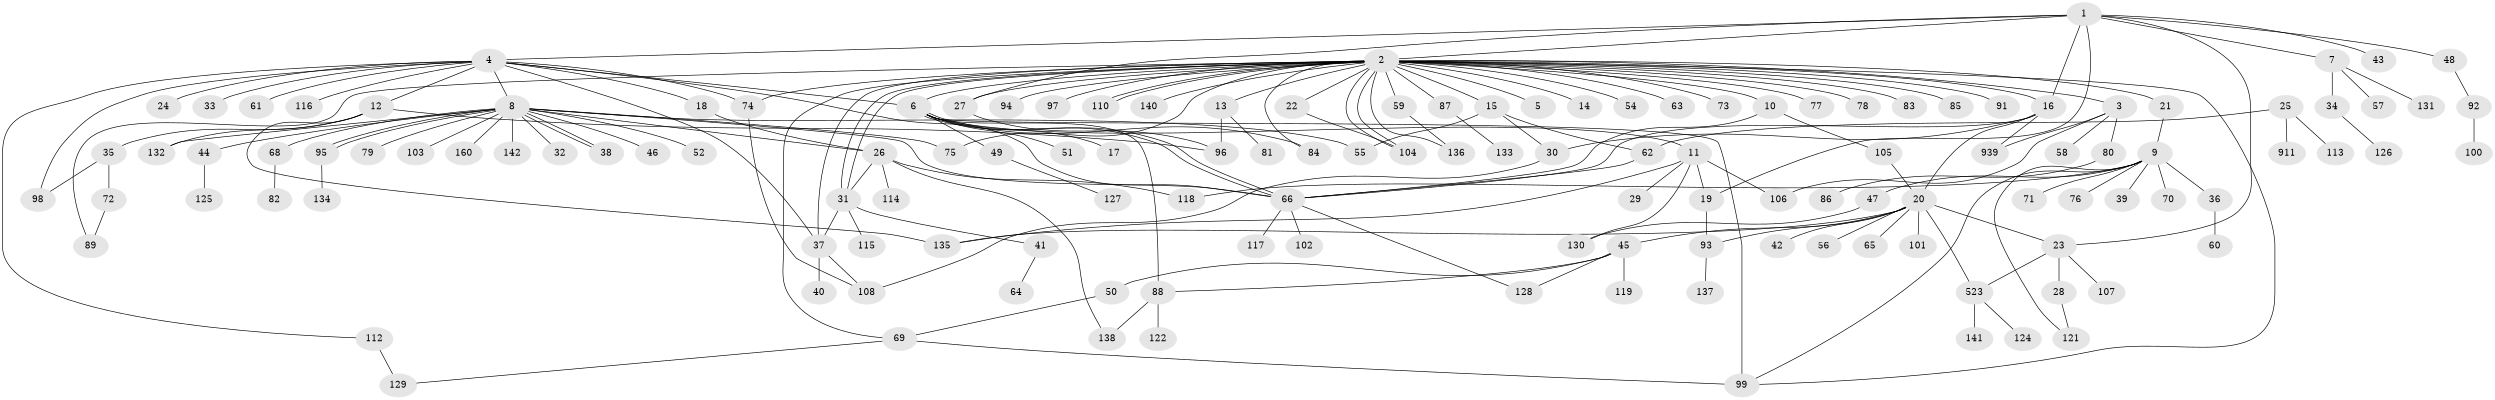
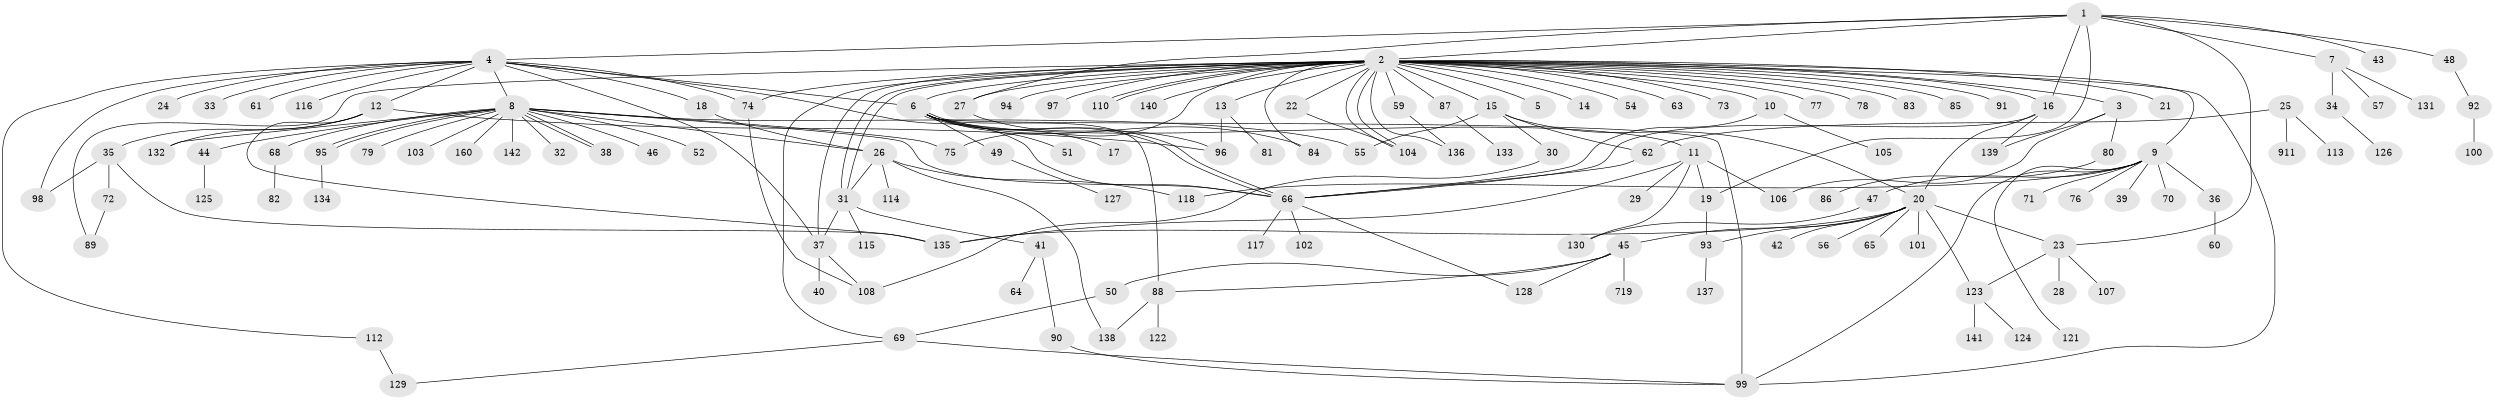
edge "21" -- "9": now "2" -- "9"
edge "16" -- "30": removed
node "939": label "939" -> "139"
node "58": removed
edge "105" -- "20": now "15" -- "20"
edge "35" -- "135": added
node "119": label "119" -> "719"
node "523": label "523" -> "123"
edge "28" -- "121": removed
node "90": added
